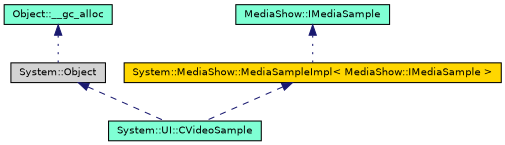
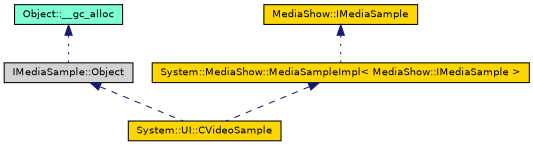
node "MediaShow::IMediaSample": fillcolor aquamarine -> gold
node "System::Object": label "System::Object" -> "IMediaSample::Object"
node "System::UI::CVideoSample": fillcolor aquamarine -> gold
